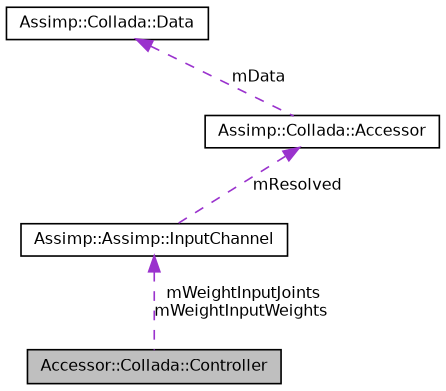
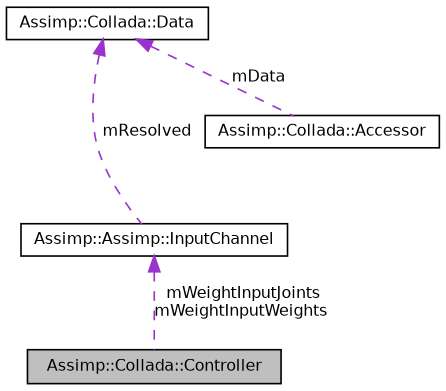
edge "Assimp::Assimp::InputChannel" -> "Assimp::Collada::Accessor": now "Assimp::Assimp::InputChannel" -> "Assimp::Collada::Data"
node "Accessor::Collada::Controller": label "Accessor::Collada::Controller" -> "Assimp::Collada::Controller"
